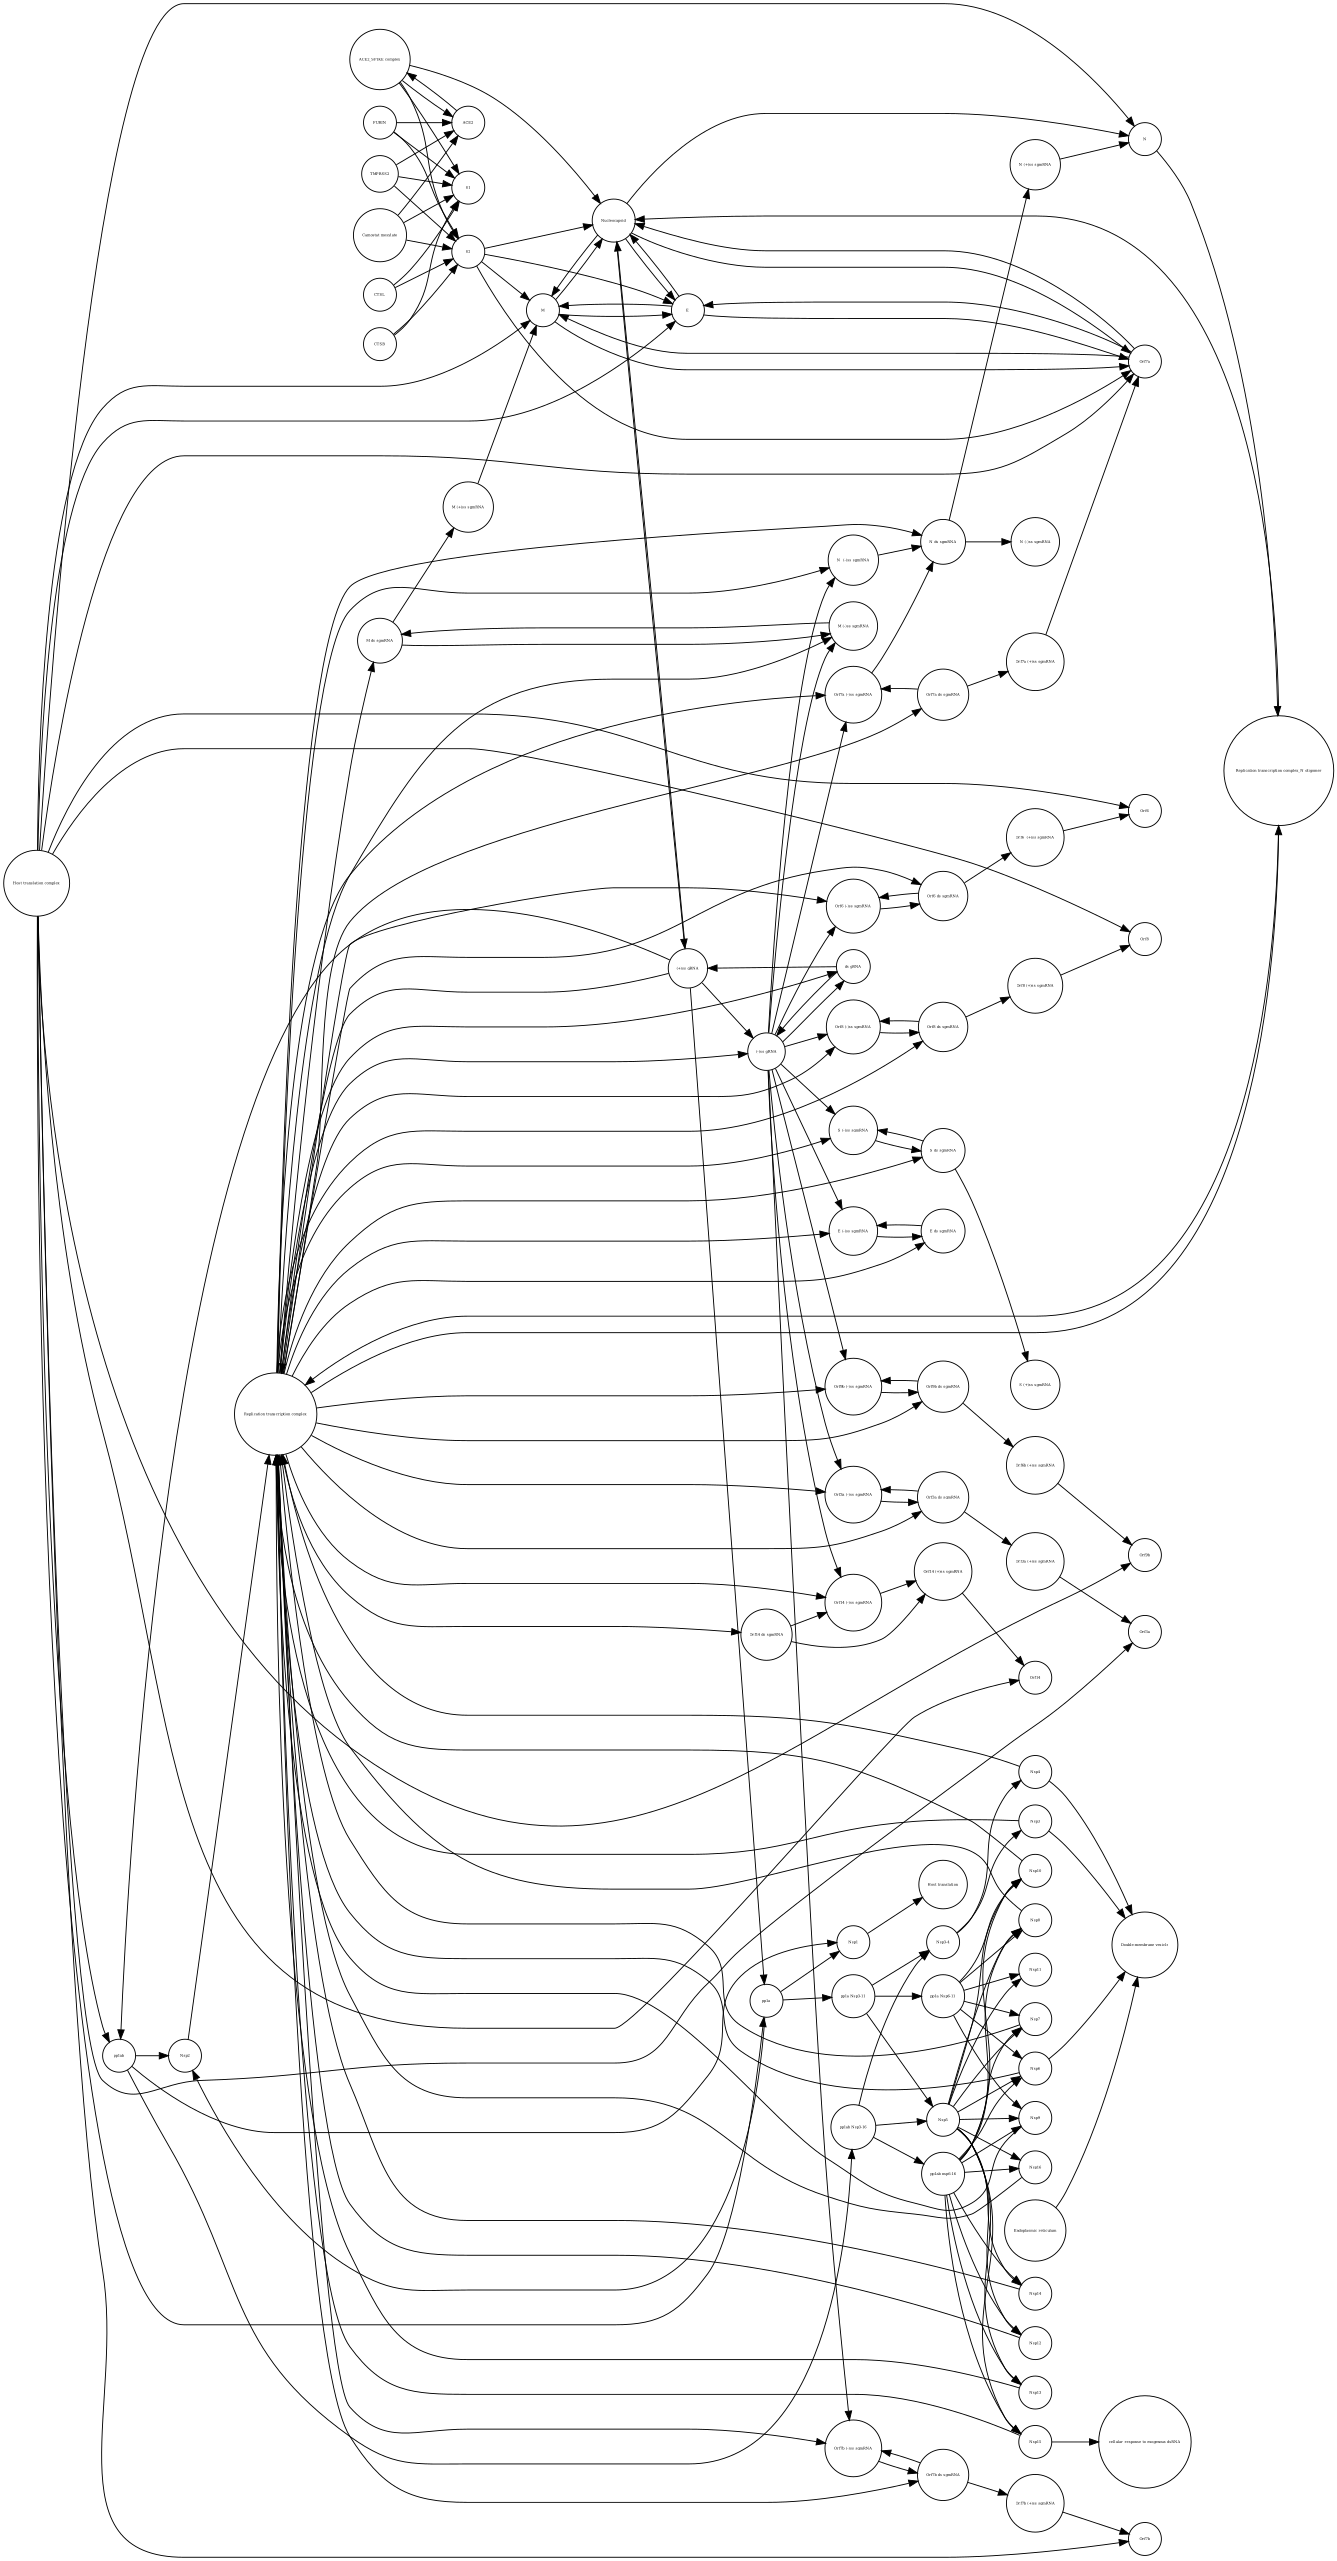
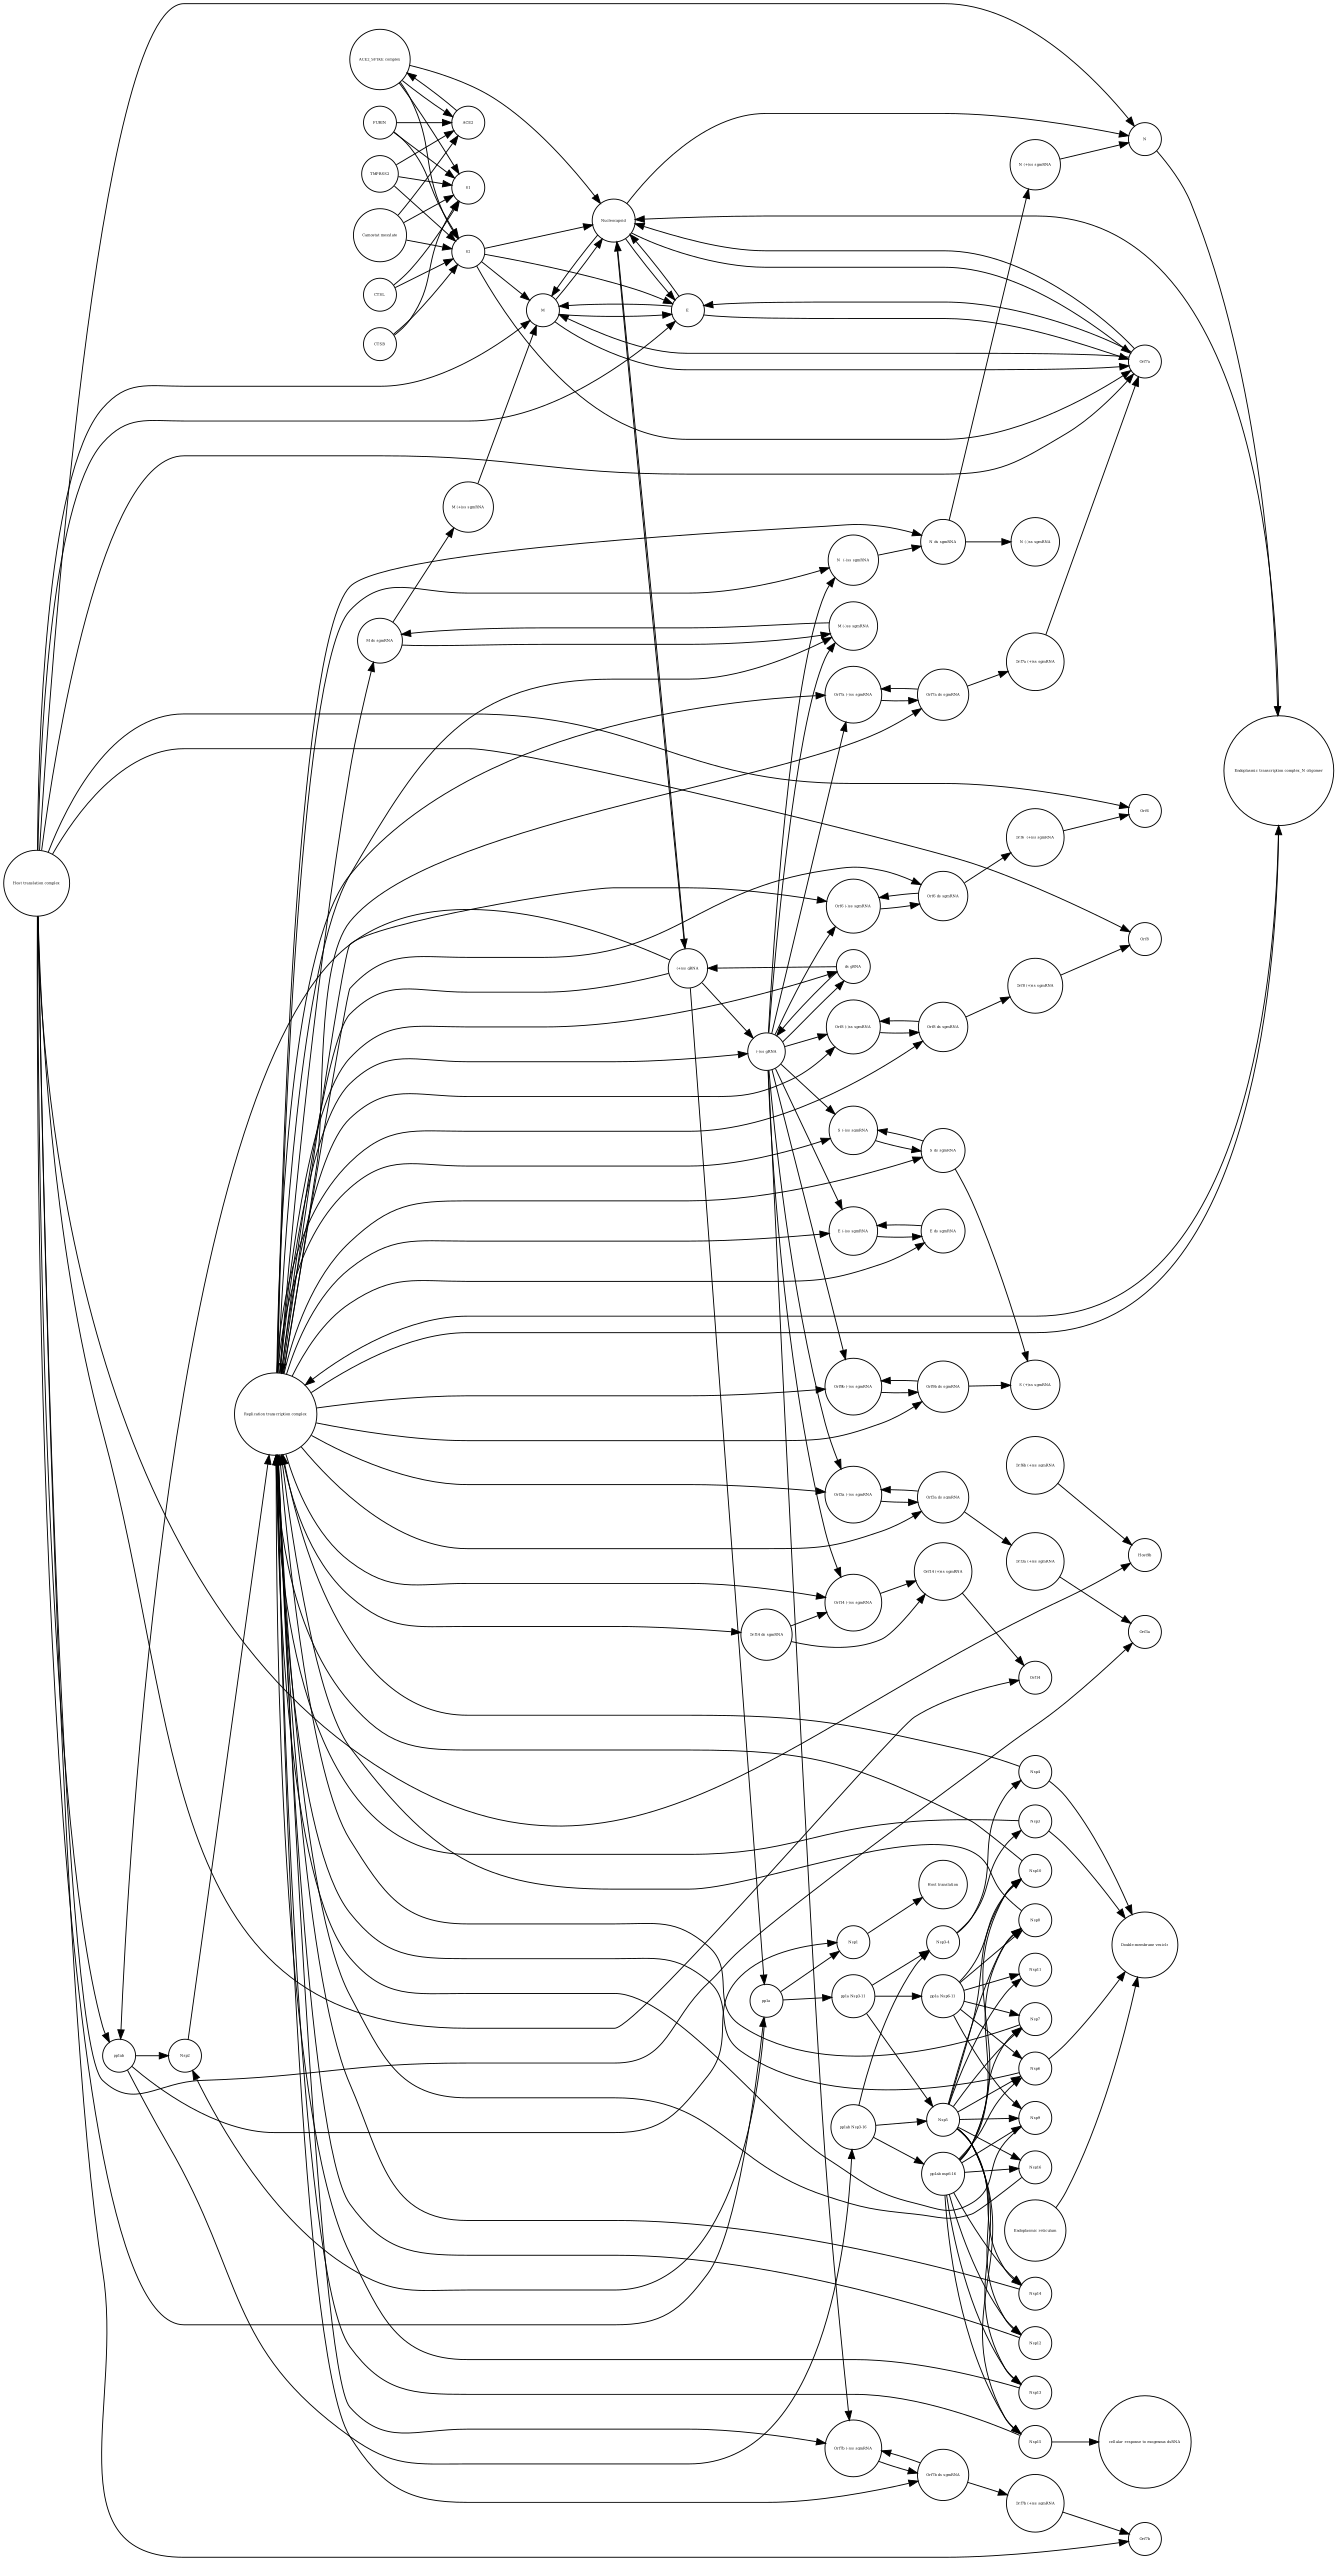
edge "Orf7a (-)ss sgmRNA" -> "N ds sgmRNA": now "Orf7a (-)ss sgmRNA" -> "Orf7a ds sgmRNA"
node "Replication transcription complex_N oligomer": label "Replication transcription complex_N oligomer" -> "Endoplasmic transcription complex_N oligomer"
edge "Orf9b ds sgmRNA" -> "Orf6b (+)ss sgmRNA": now "Orf9b ds sgmRNA" -> "S (+)ss sgmRNA"
node "Orf9b": label "Orf9b" -> "Host9b"
